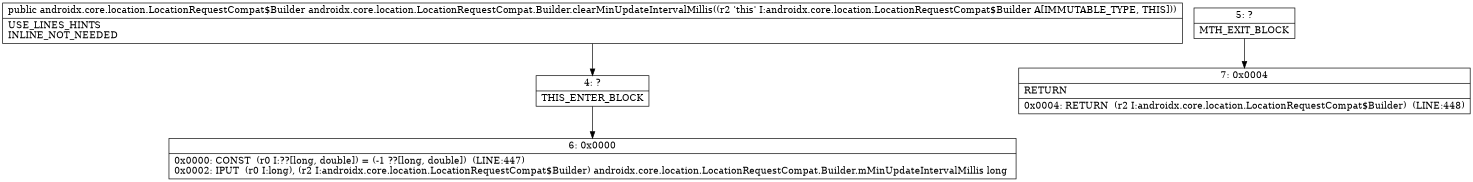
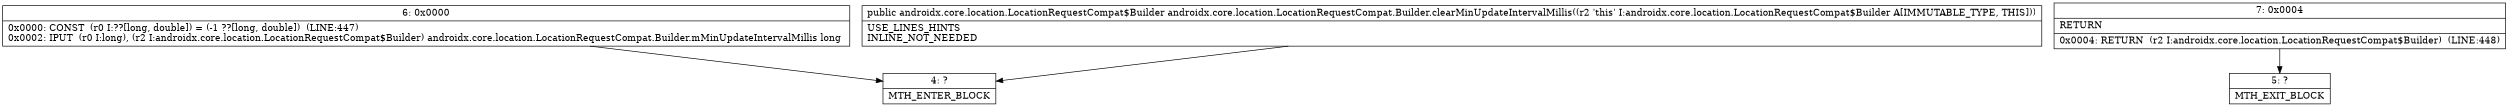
edge "5: ?" -> "7: 0x0004": reversed
node "4: ?": text "THIS_ENTER_BLOCK" -> "MTH_ENTER_BLOCK"
edge "4: ?" -> "6: 0x0000": reversed
